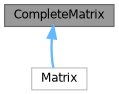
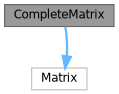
edge "Matrix" -> "CompleteMatrix": reversed
